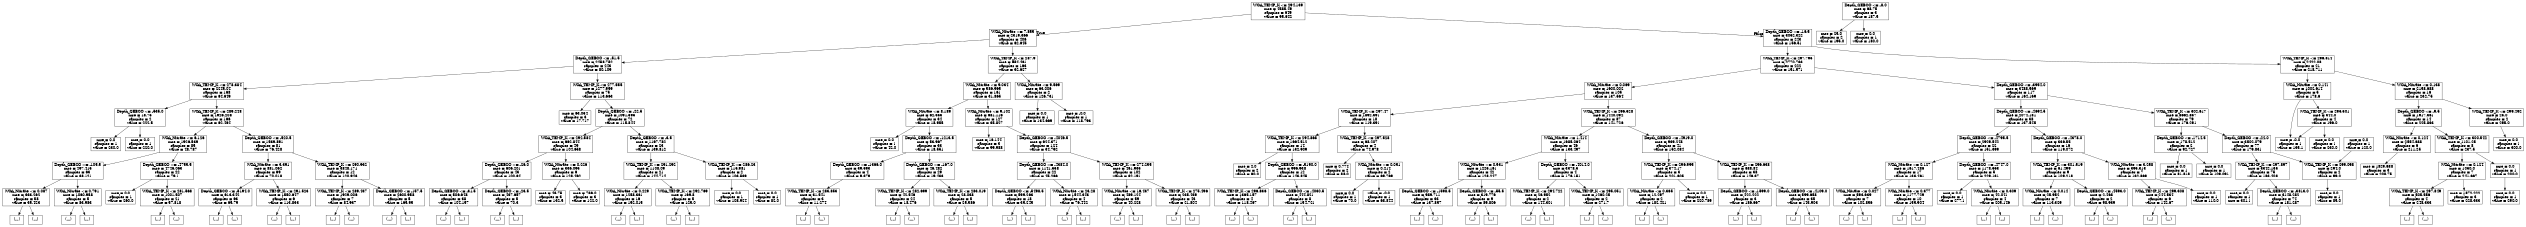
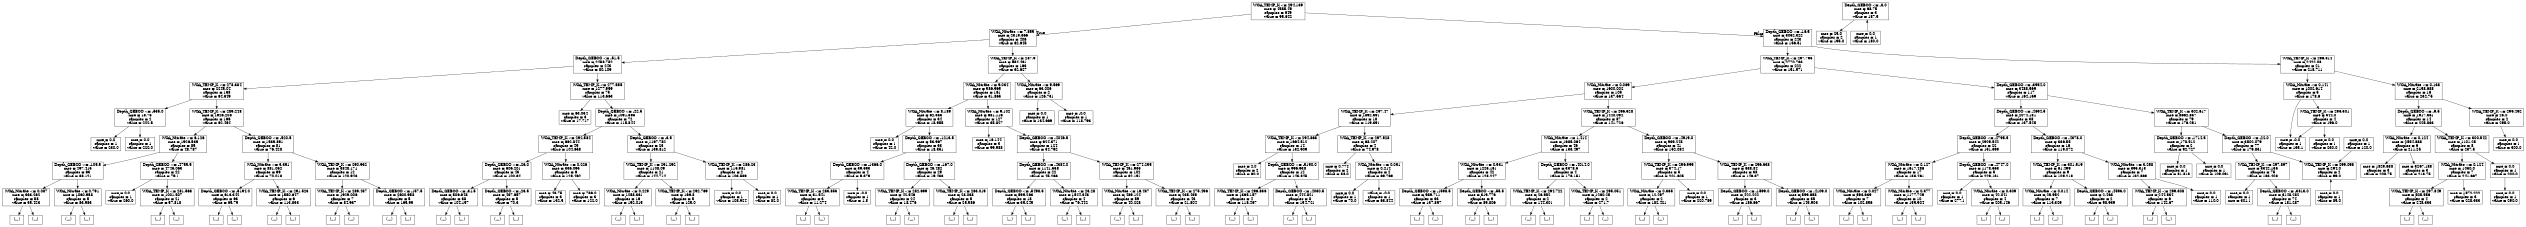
edge "Depth_GEBCO <= -8.0 mse = 68.75 samples = 3 value = 187.5" -> "mse = 0.0 samples = 1 value = 180.0": reversed
node "mse = 3267.188 samples = 3 value = 213.75": added
edge "WOA_TEMP_K <= 299.098 mse = 294.0 samples = 2 value = 99.0" -> "mse = 0.0 samples = 1 value = 85.0": reversed
node "mse = -0.0 samples = 1 value = 1.8": added
